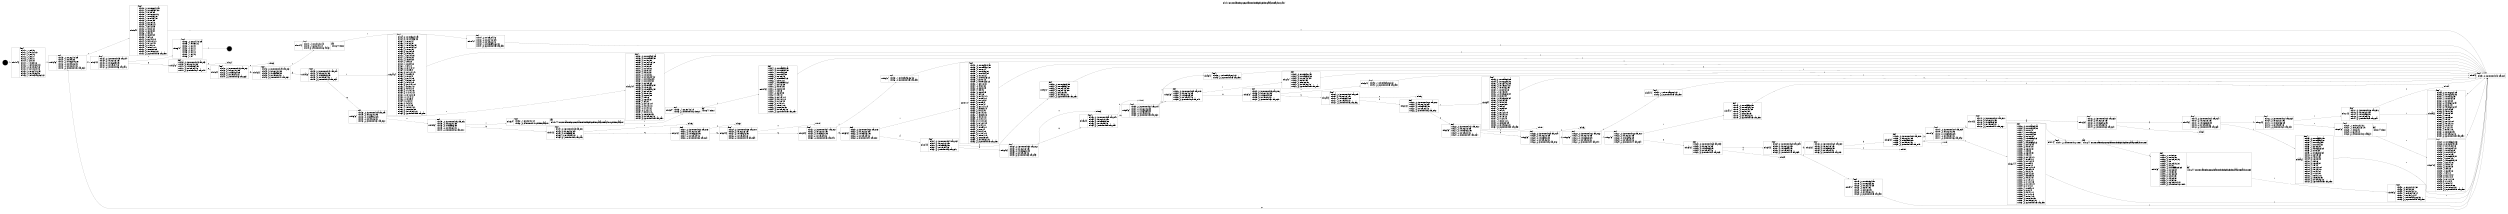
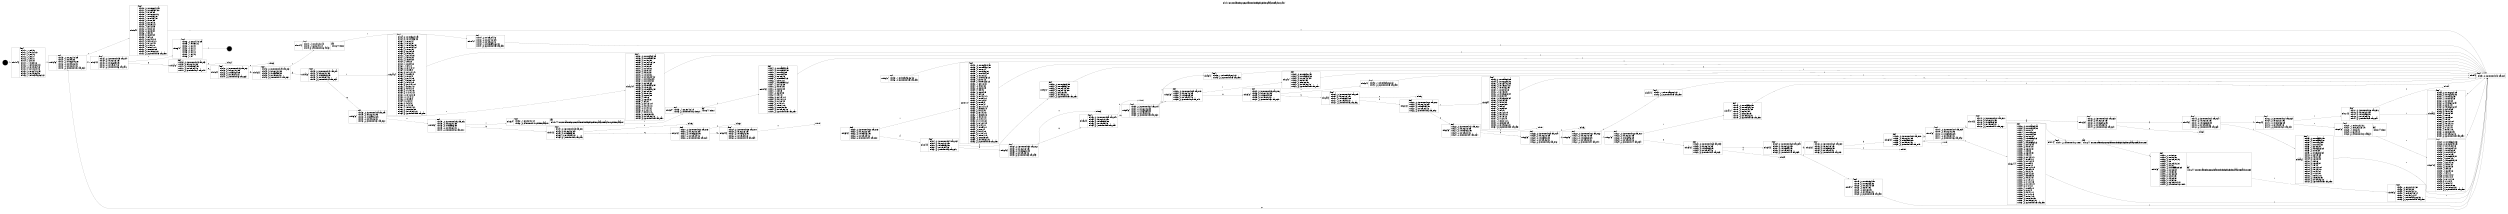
node "0x401542 [25]": removed
